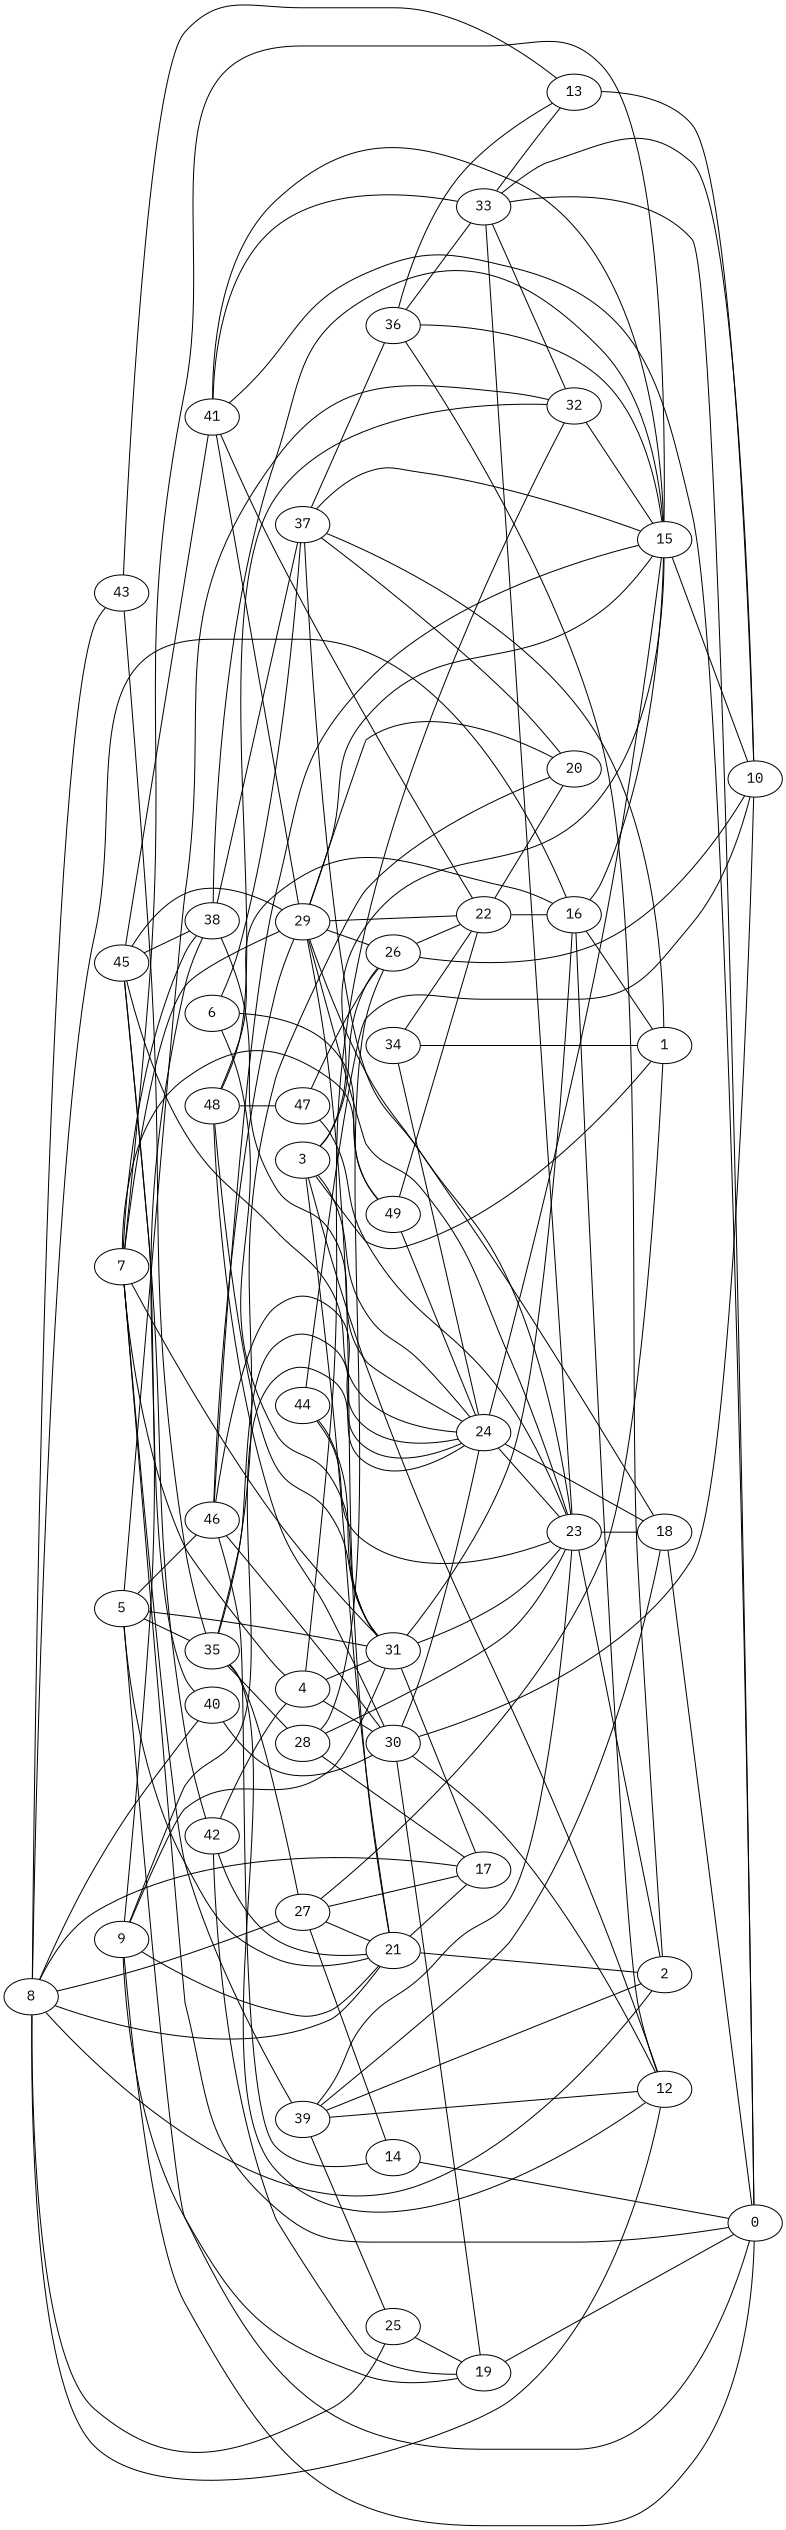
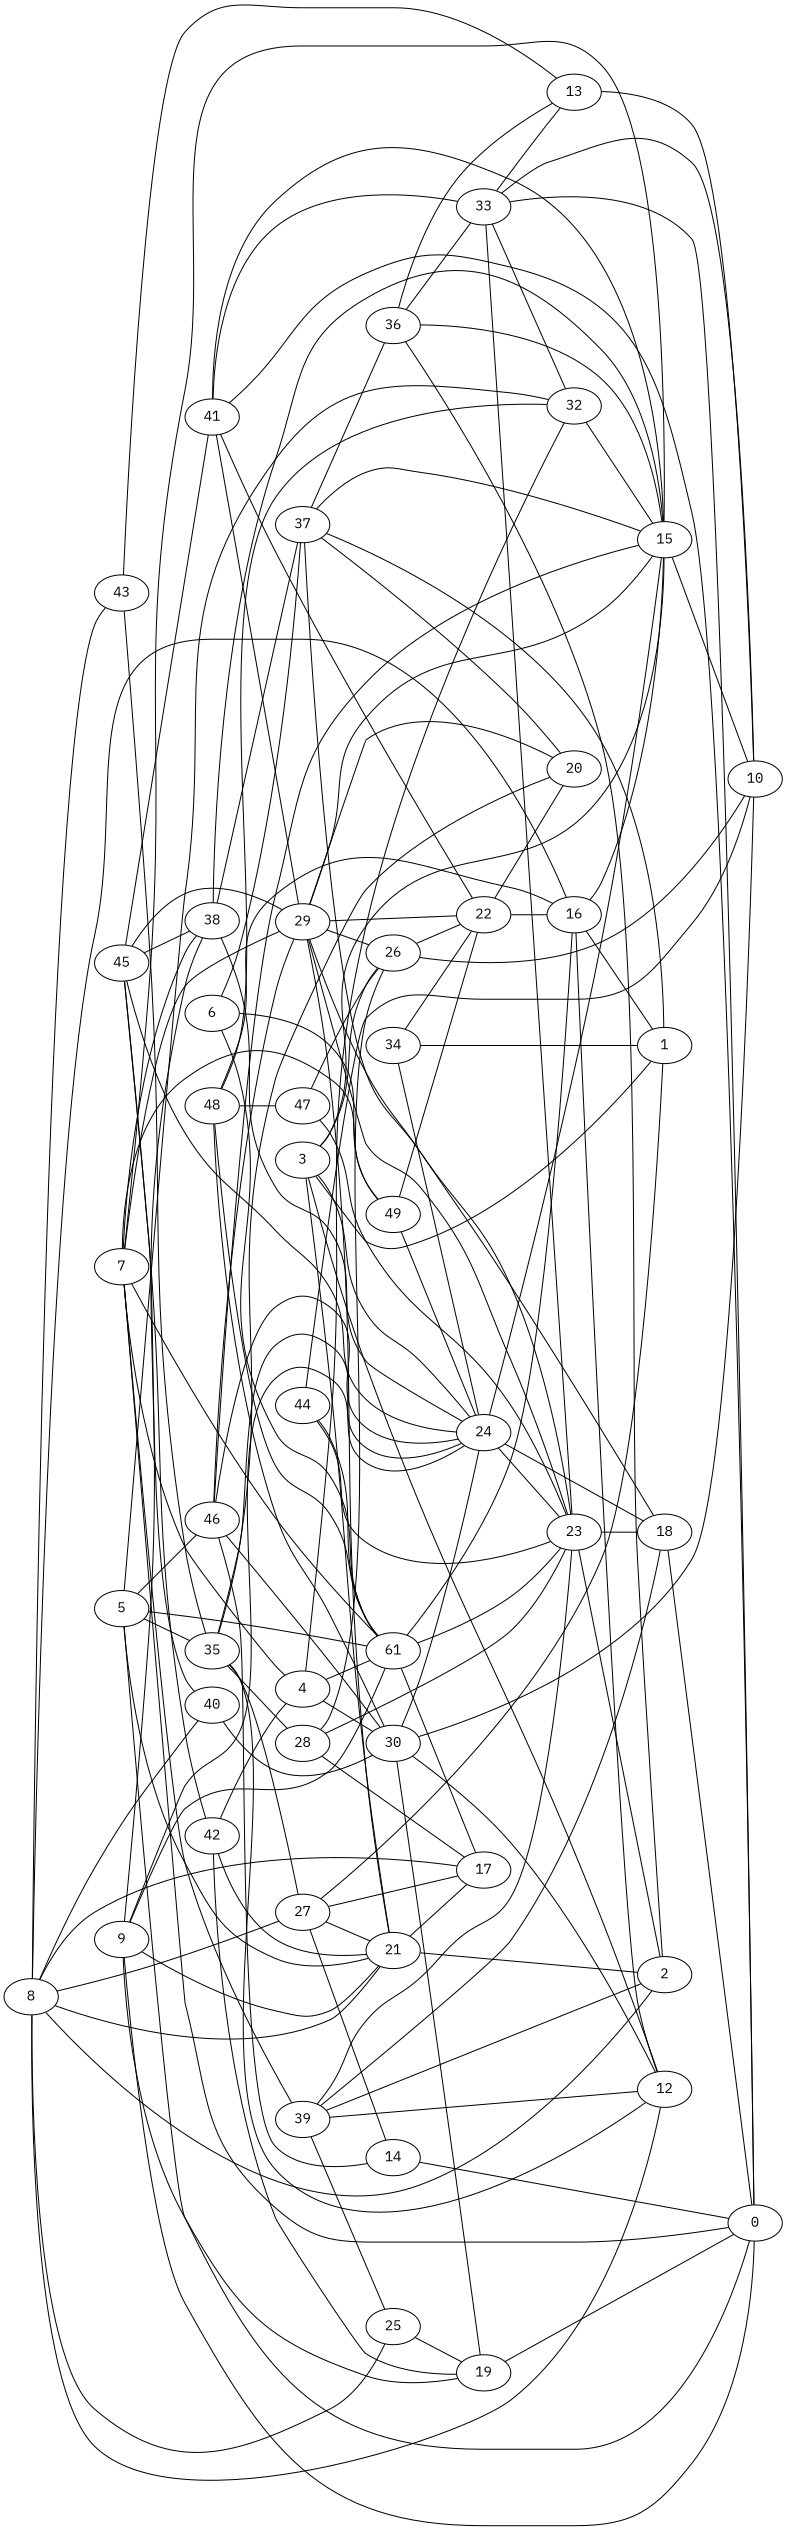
node "31": label "31" -> "61"
